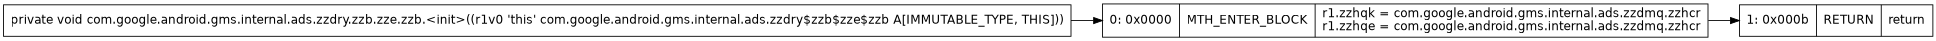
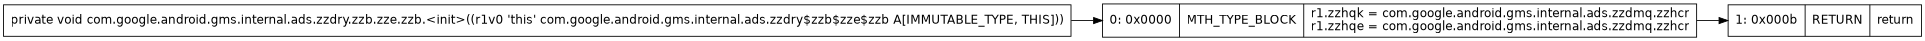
node "0: 0x0000": text "MTH_ENTER_BLOCK" -> "MTH_TYPE_BLOCK"
